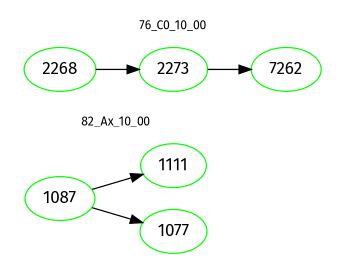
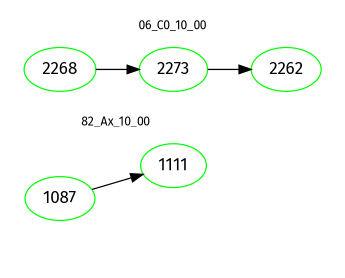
cluster "76_C0_10_00": label "76_C0_10_00" -> "06_C0_10_00"
node "7262": label "7262" -> "2262"
node "1077": removed
